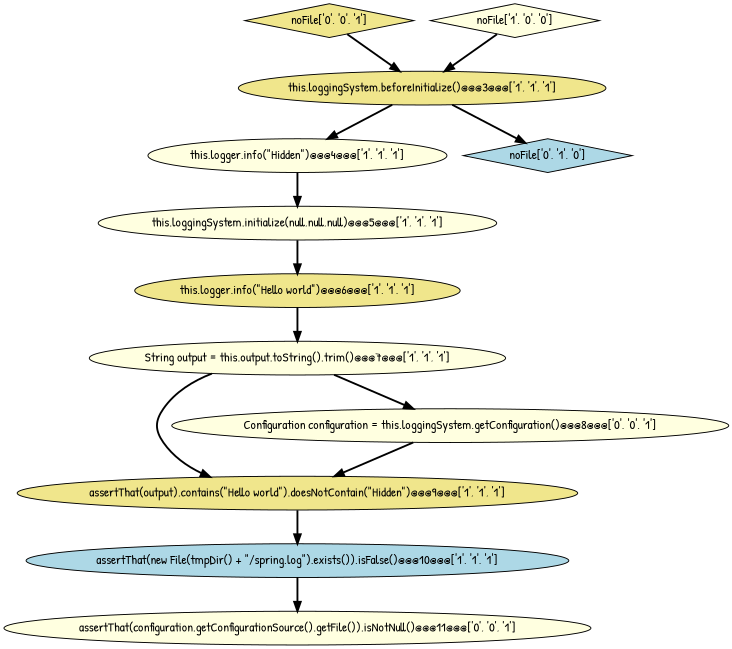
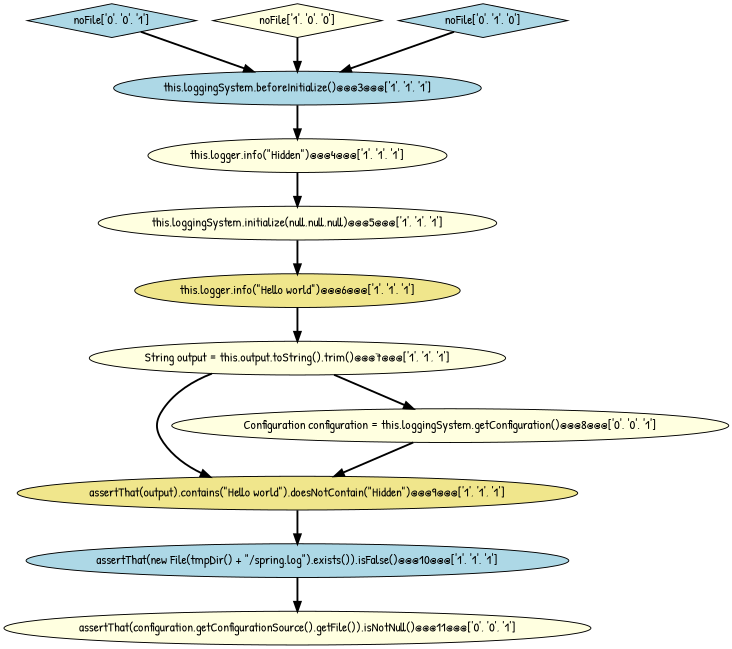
node "noFile['0', '0', '1']": fillcolor khaki -> lightblue
node "this.loggingSystem.beforeInitialize()@@@3@@@['1', '1', '1']": fillcolor khaki -> lightblue
edge "this.loggingSystem.beforeInitialize()@@@3@@@['1', '1', '1']" -> "noFile['0', '1', '0']": reversed
